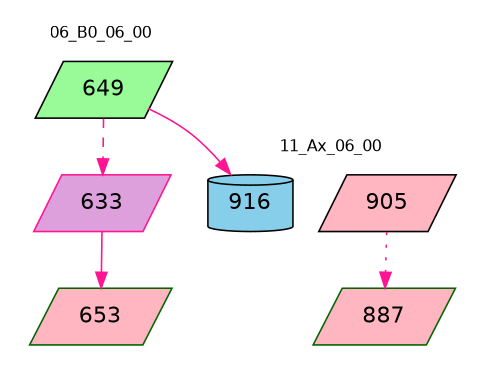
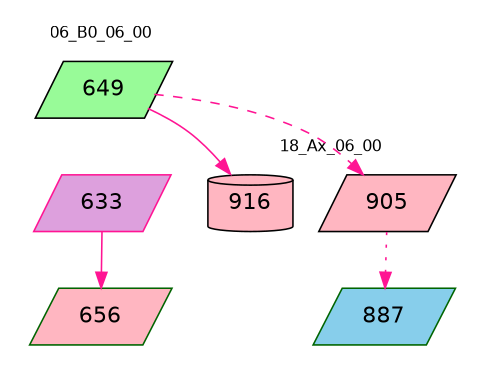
edge "649" -> "633": now "649" -> "905"
cluster "11_Ax_06_00": label "11_Ax_06_00" -> "18_Ax_06_00"
node "916": fillcolor skyblue -> lightpink
node "653": label "653" -> "656"
node "887": fillcolor lightpink -> skyblue
